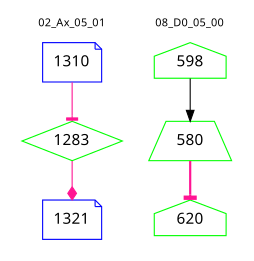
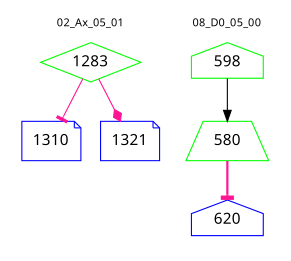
edge "1310" -> "1283": reversed
node "620": color green -> blue
